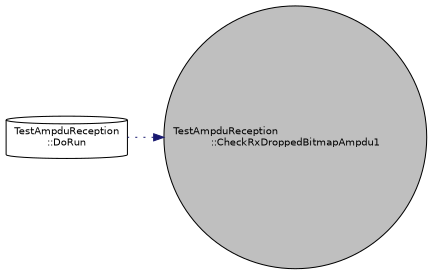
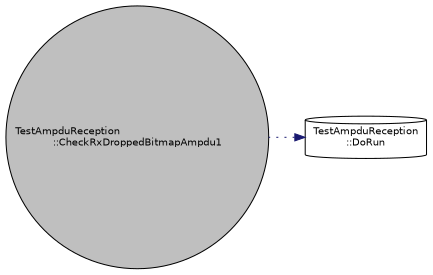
edge "TestAmpduReception ::DoRun" -> "TestAmpduReception ::CheckRxDroppedBitmapAmpdu1": reversed
